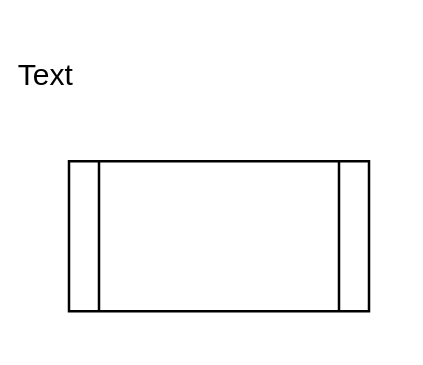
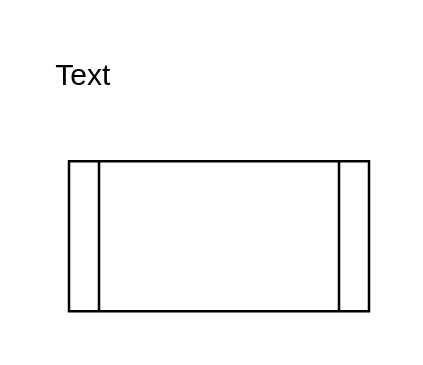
node "Text": moved (64, 76) -> (101, 76)
